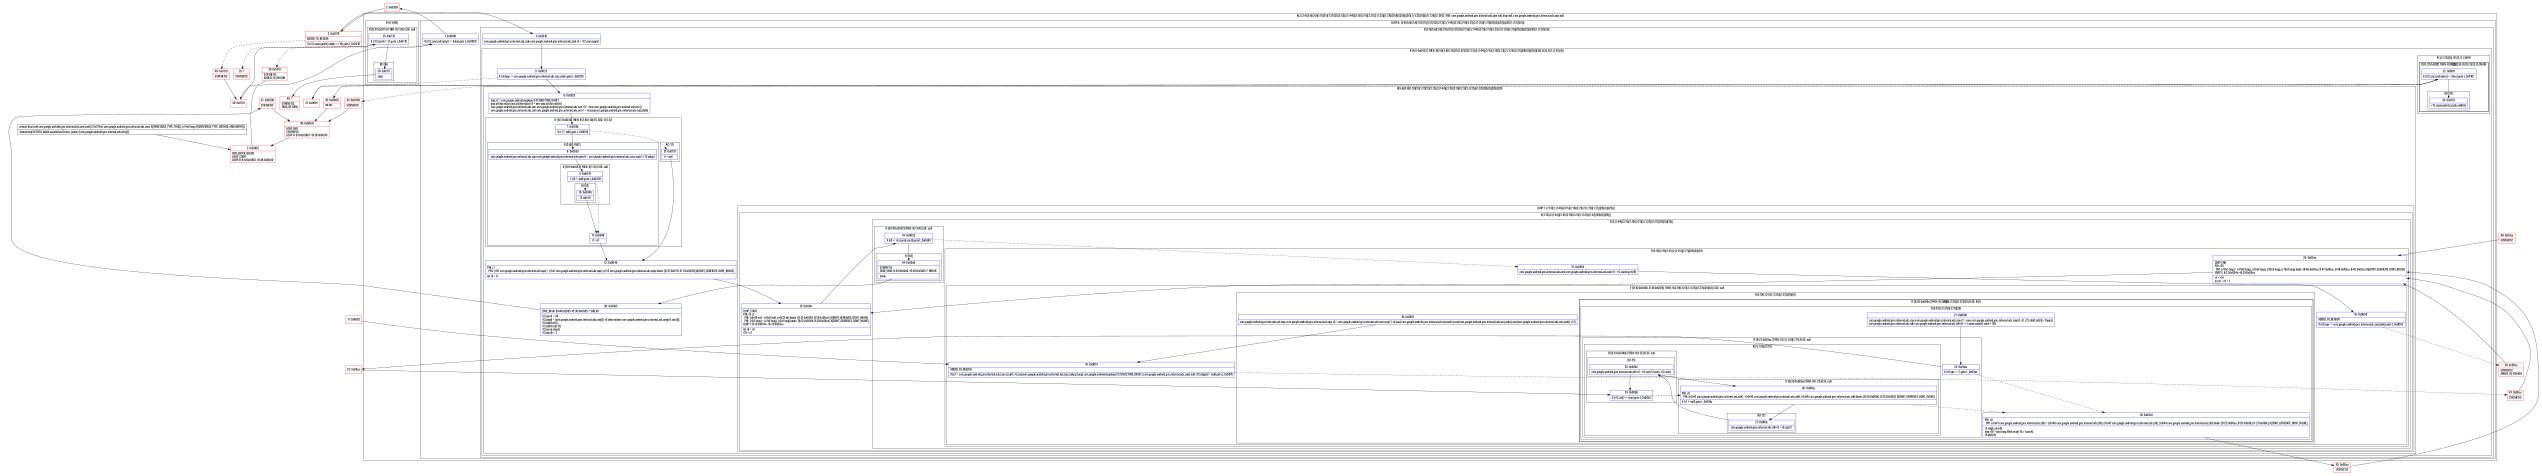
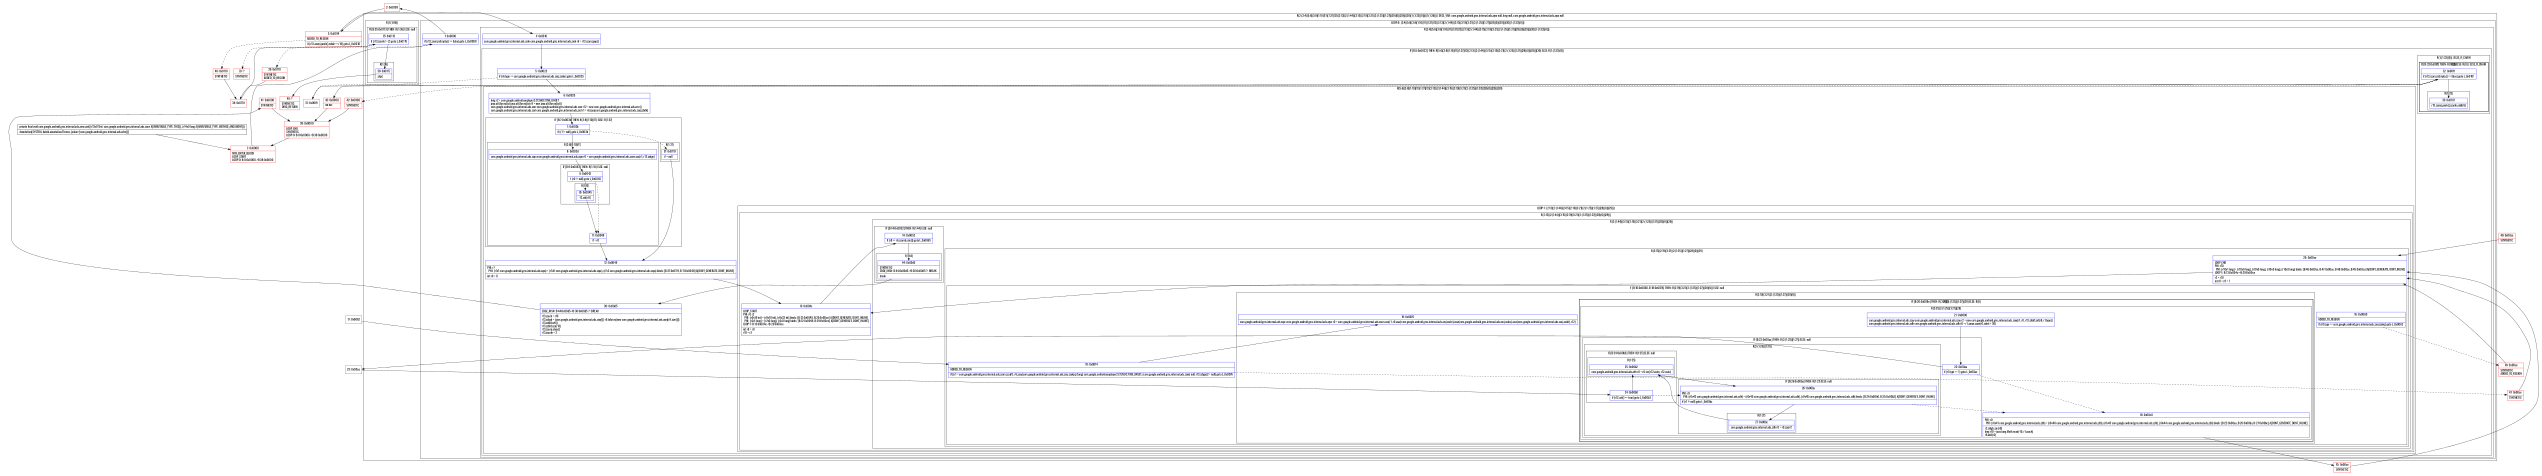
node "15: 0x0054": removed
edge "19: 0x0076" -> "18: 0x0074": reversed
edge "25: 0x00b2" -> "24: 0x00b0": reversed
